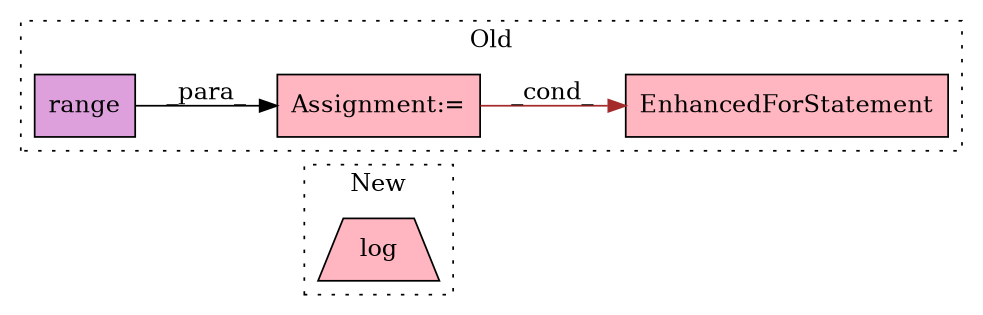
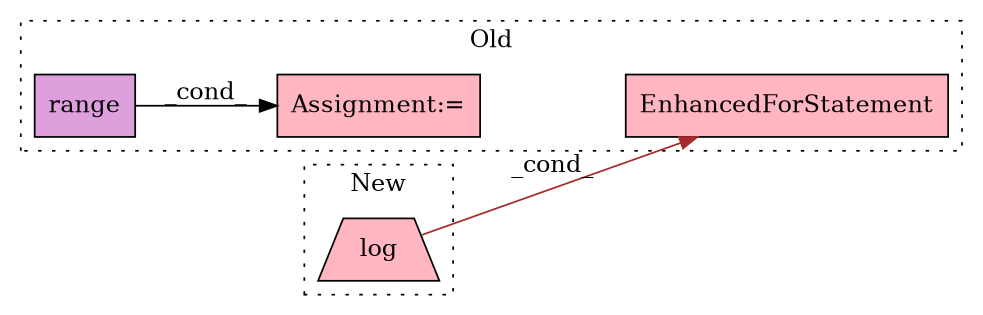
edge "range" -> "Assignment:=": label "_para_" -> "_cond_"
edge "Assignment:=" -> "EnhancedForStatement": now "log" -> "EnhancedForStatement"
